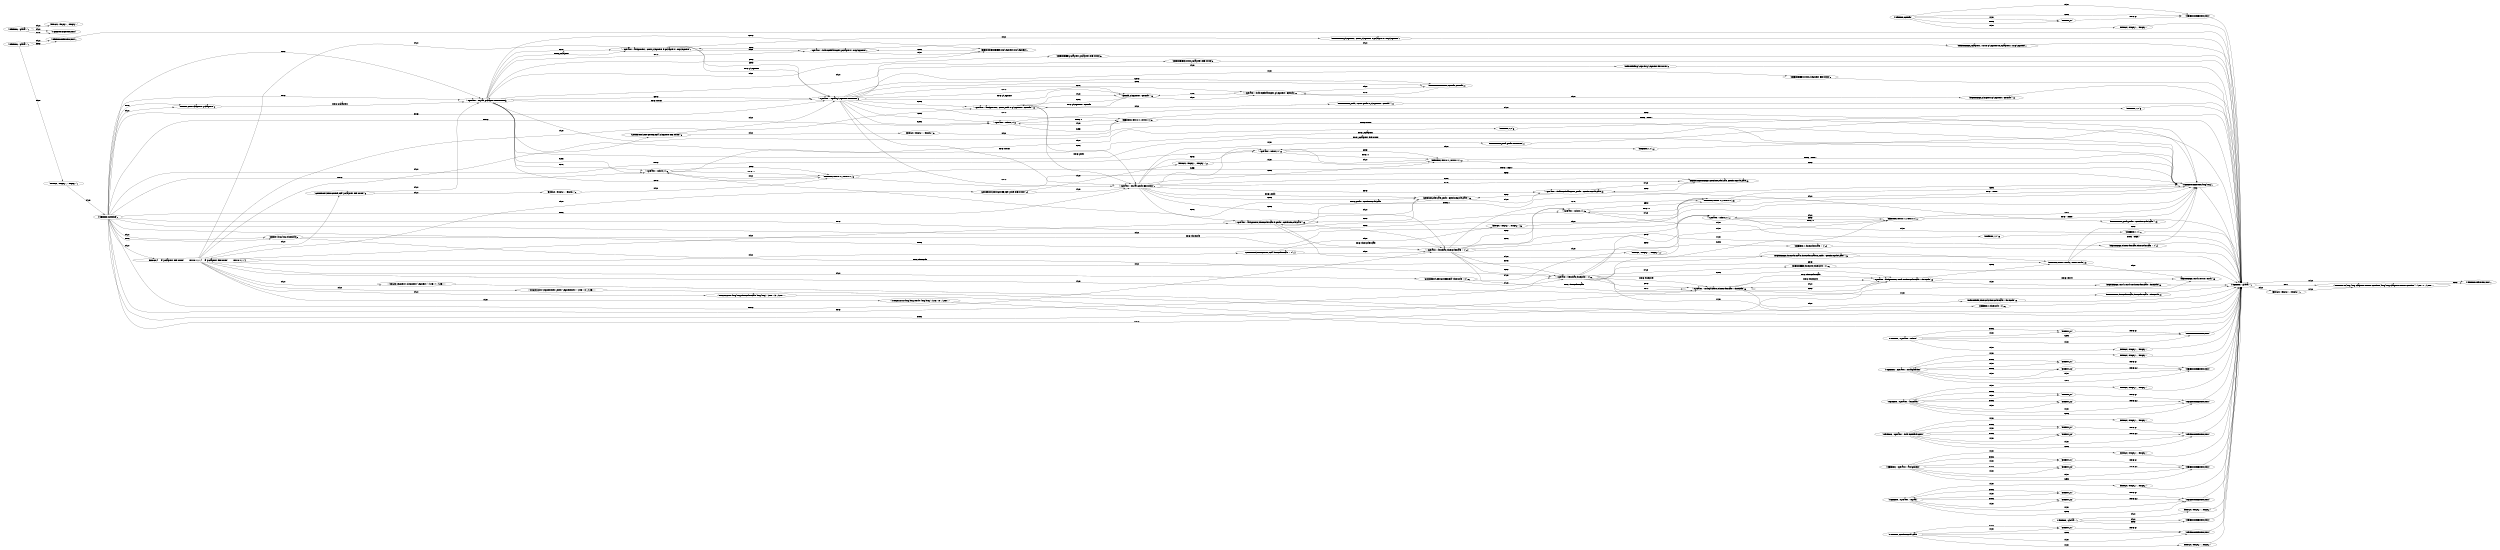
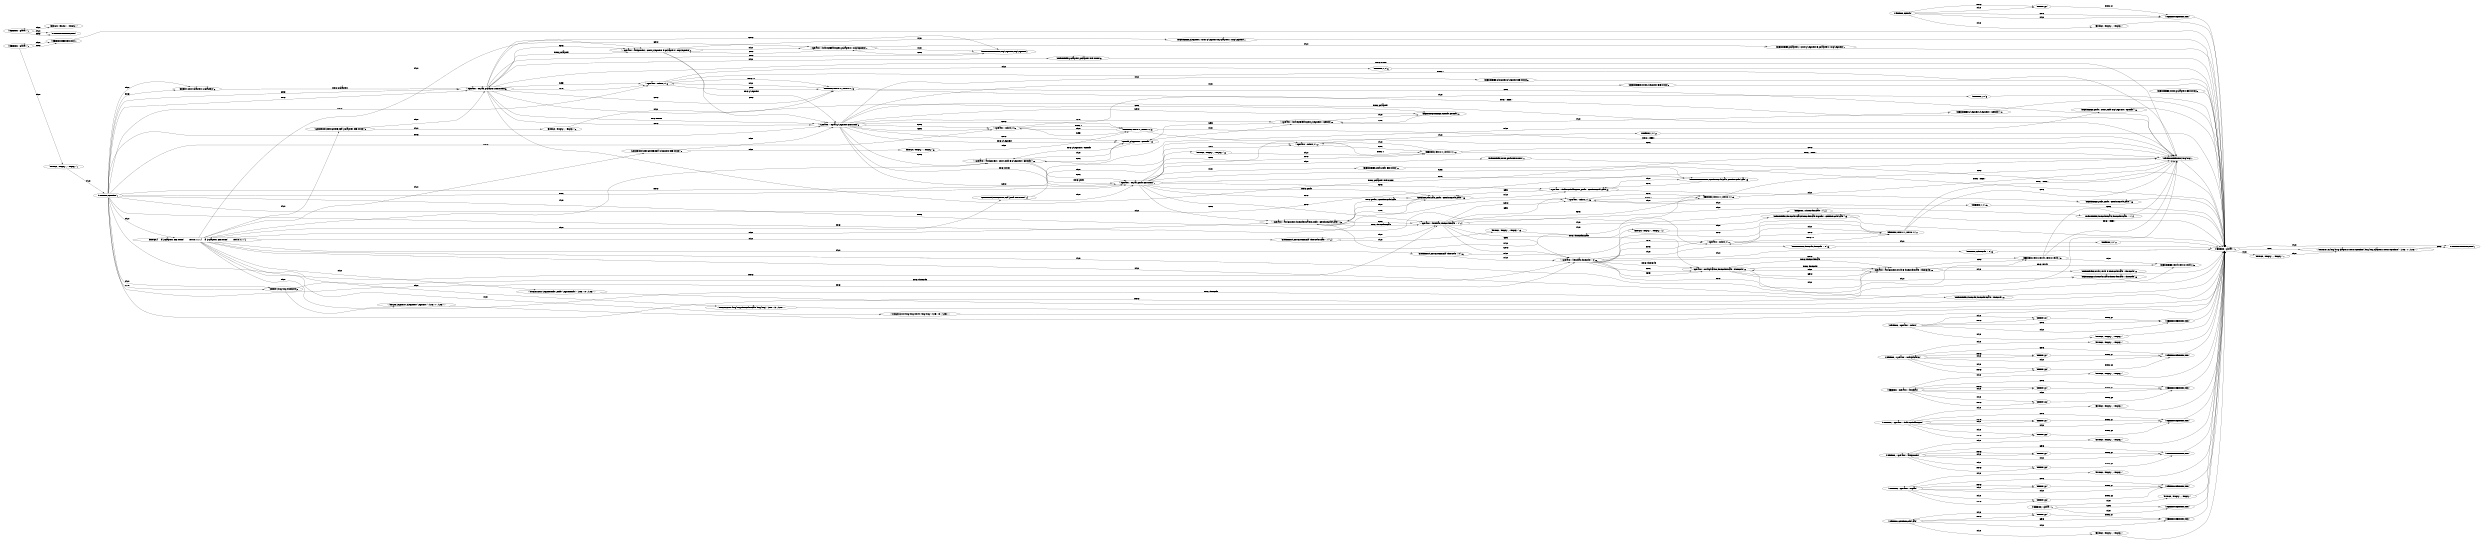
edge "(<operator>.equals,pChapters == NULL)" -> "(IDENTIFIER,NULL,pChapters == NULL)": removed, label "AST:"
node "(IDENTIFIER,NULL,pInfo == NULL)": added
edge "(METHOD,GetTime)" -> "(<operator>.multiplication,timecode_scale * timecode)": removed, label "DDG:"
